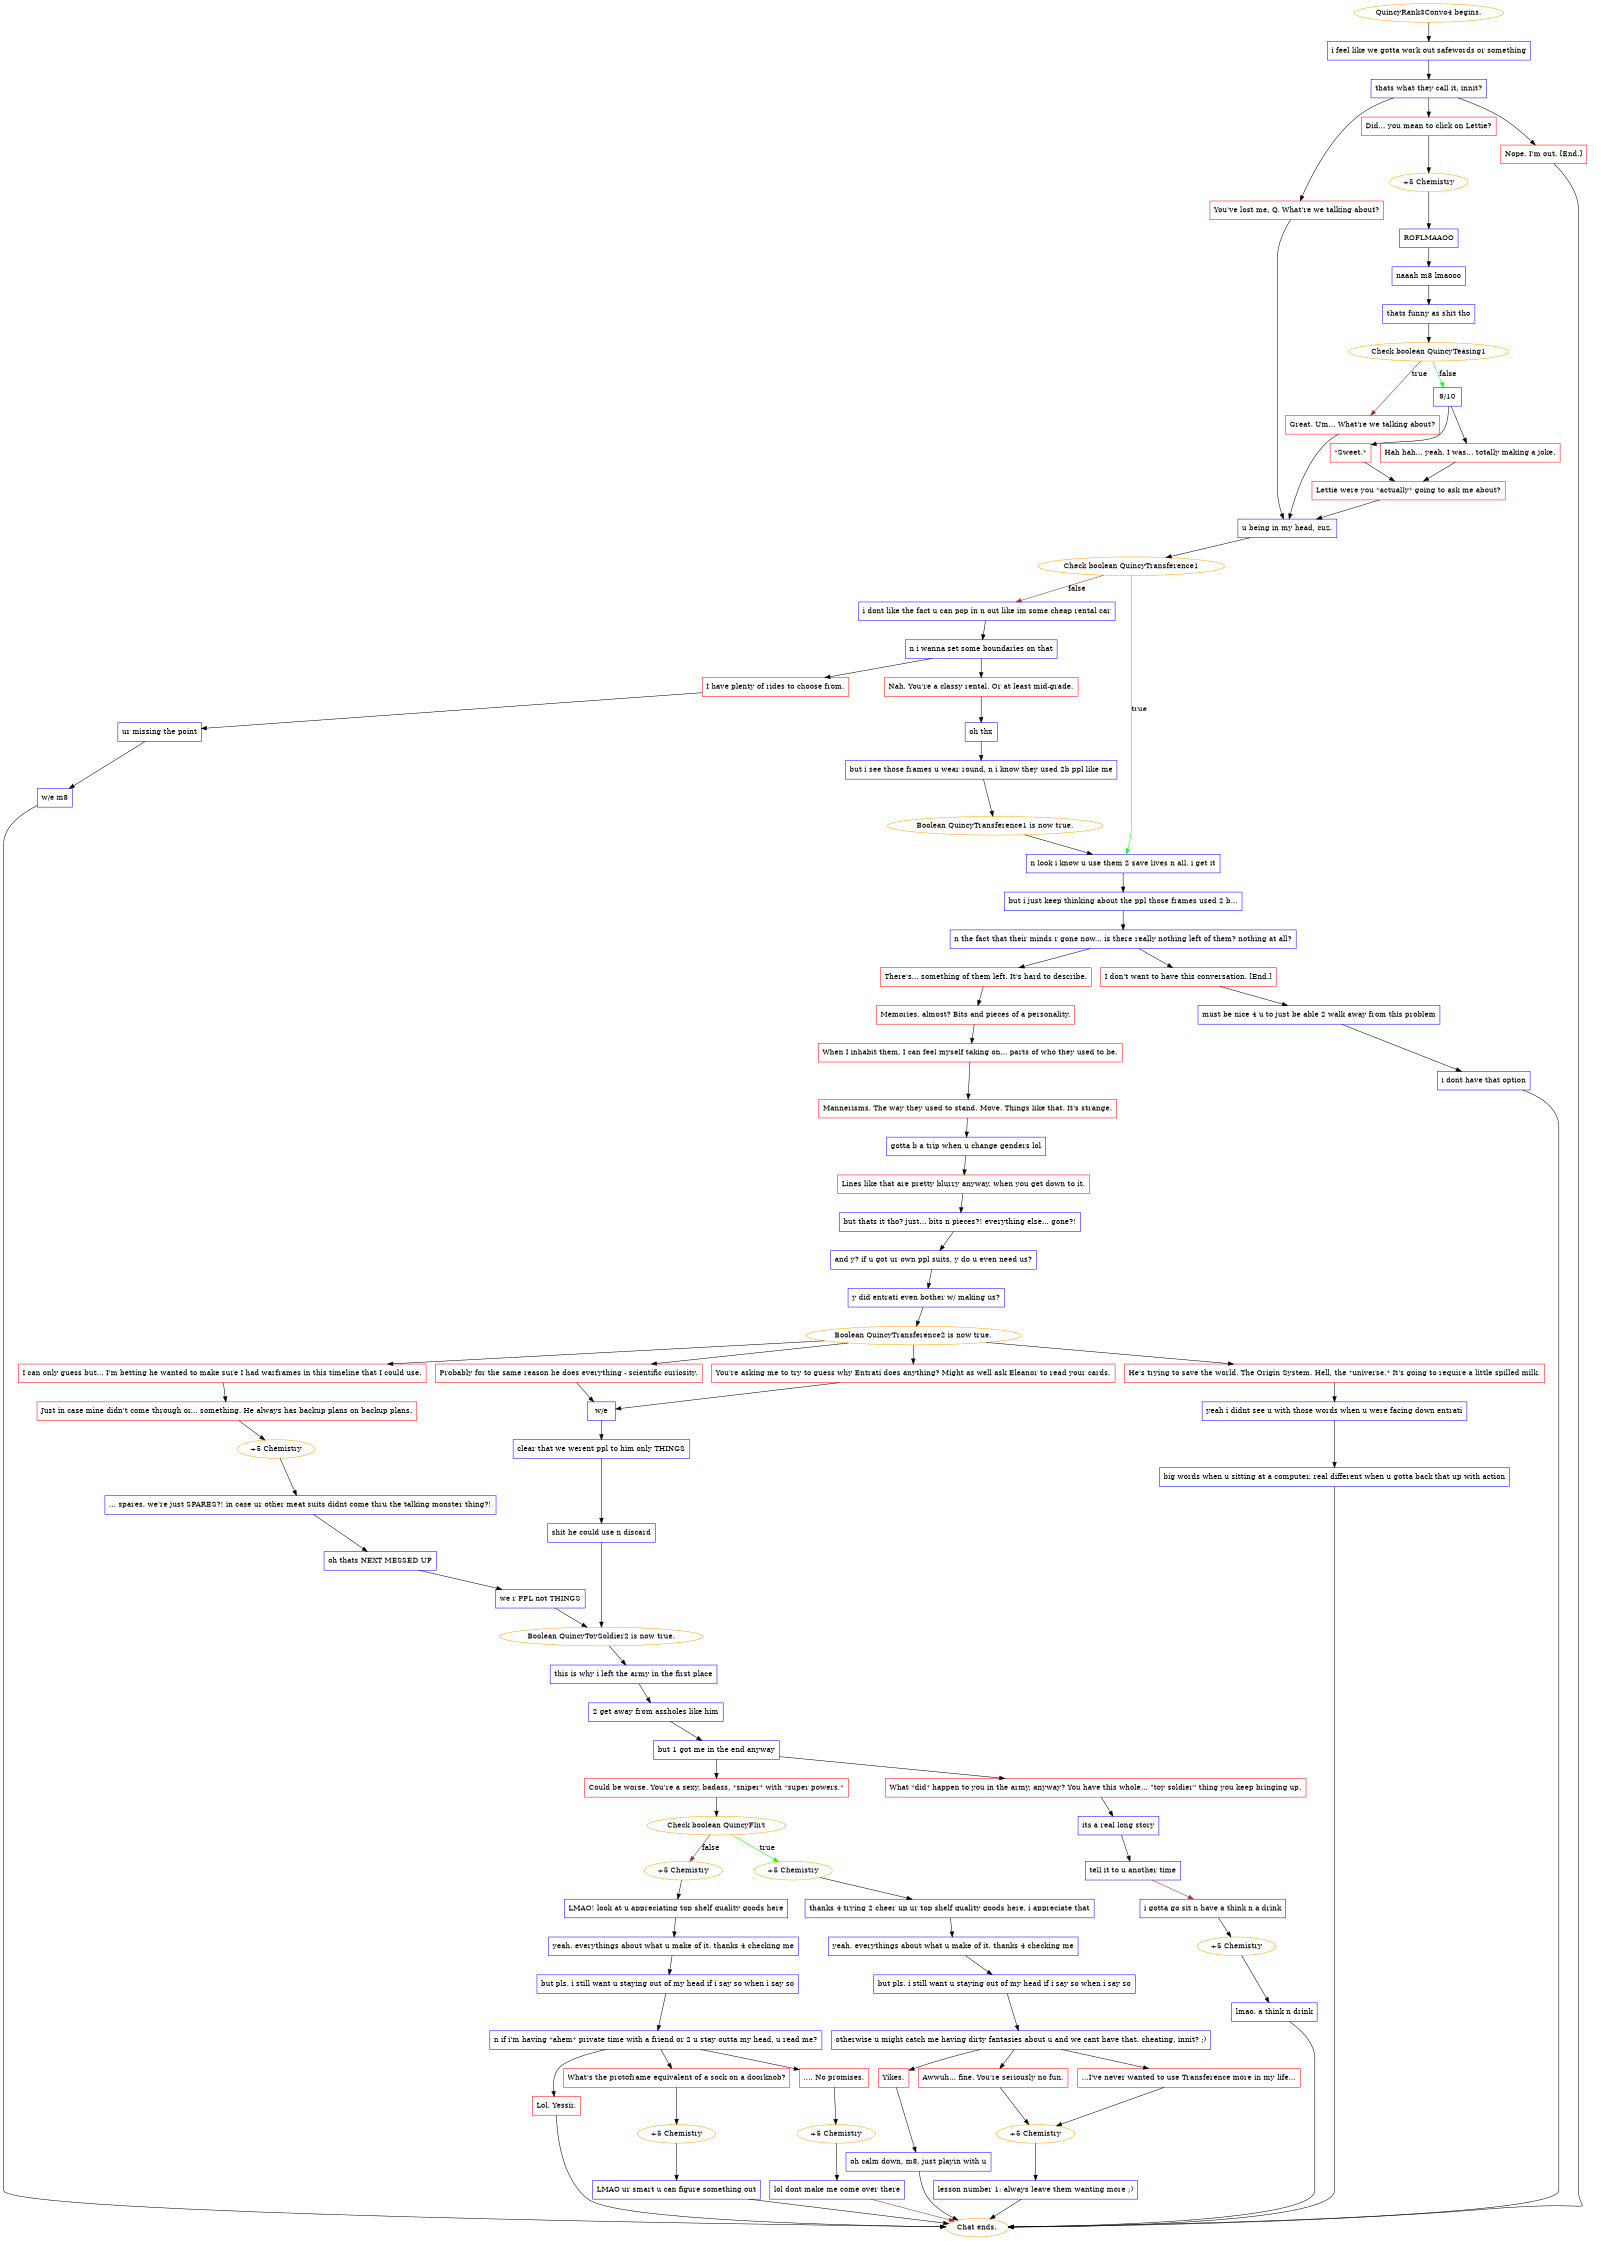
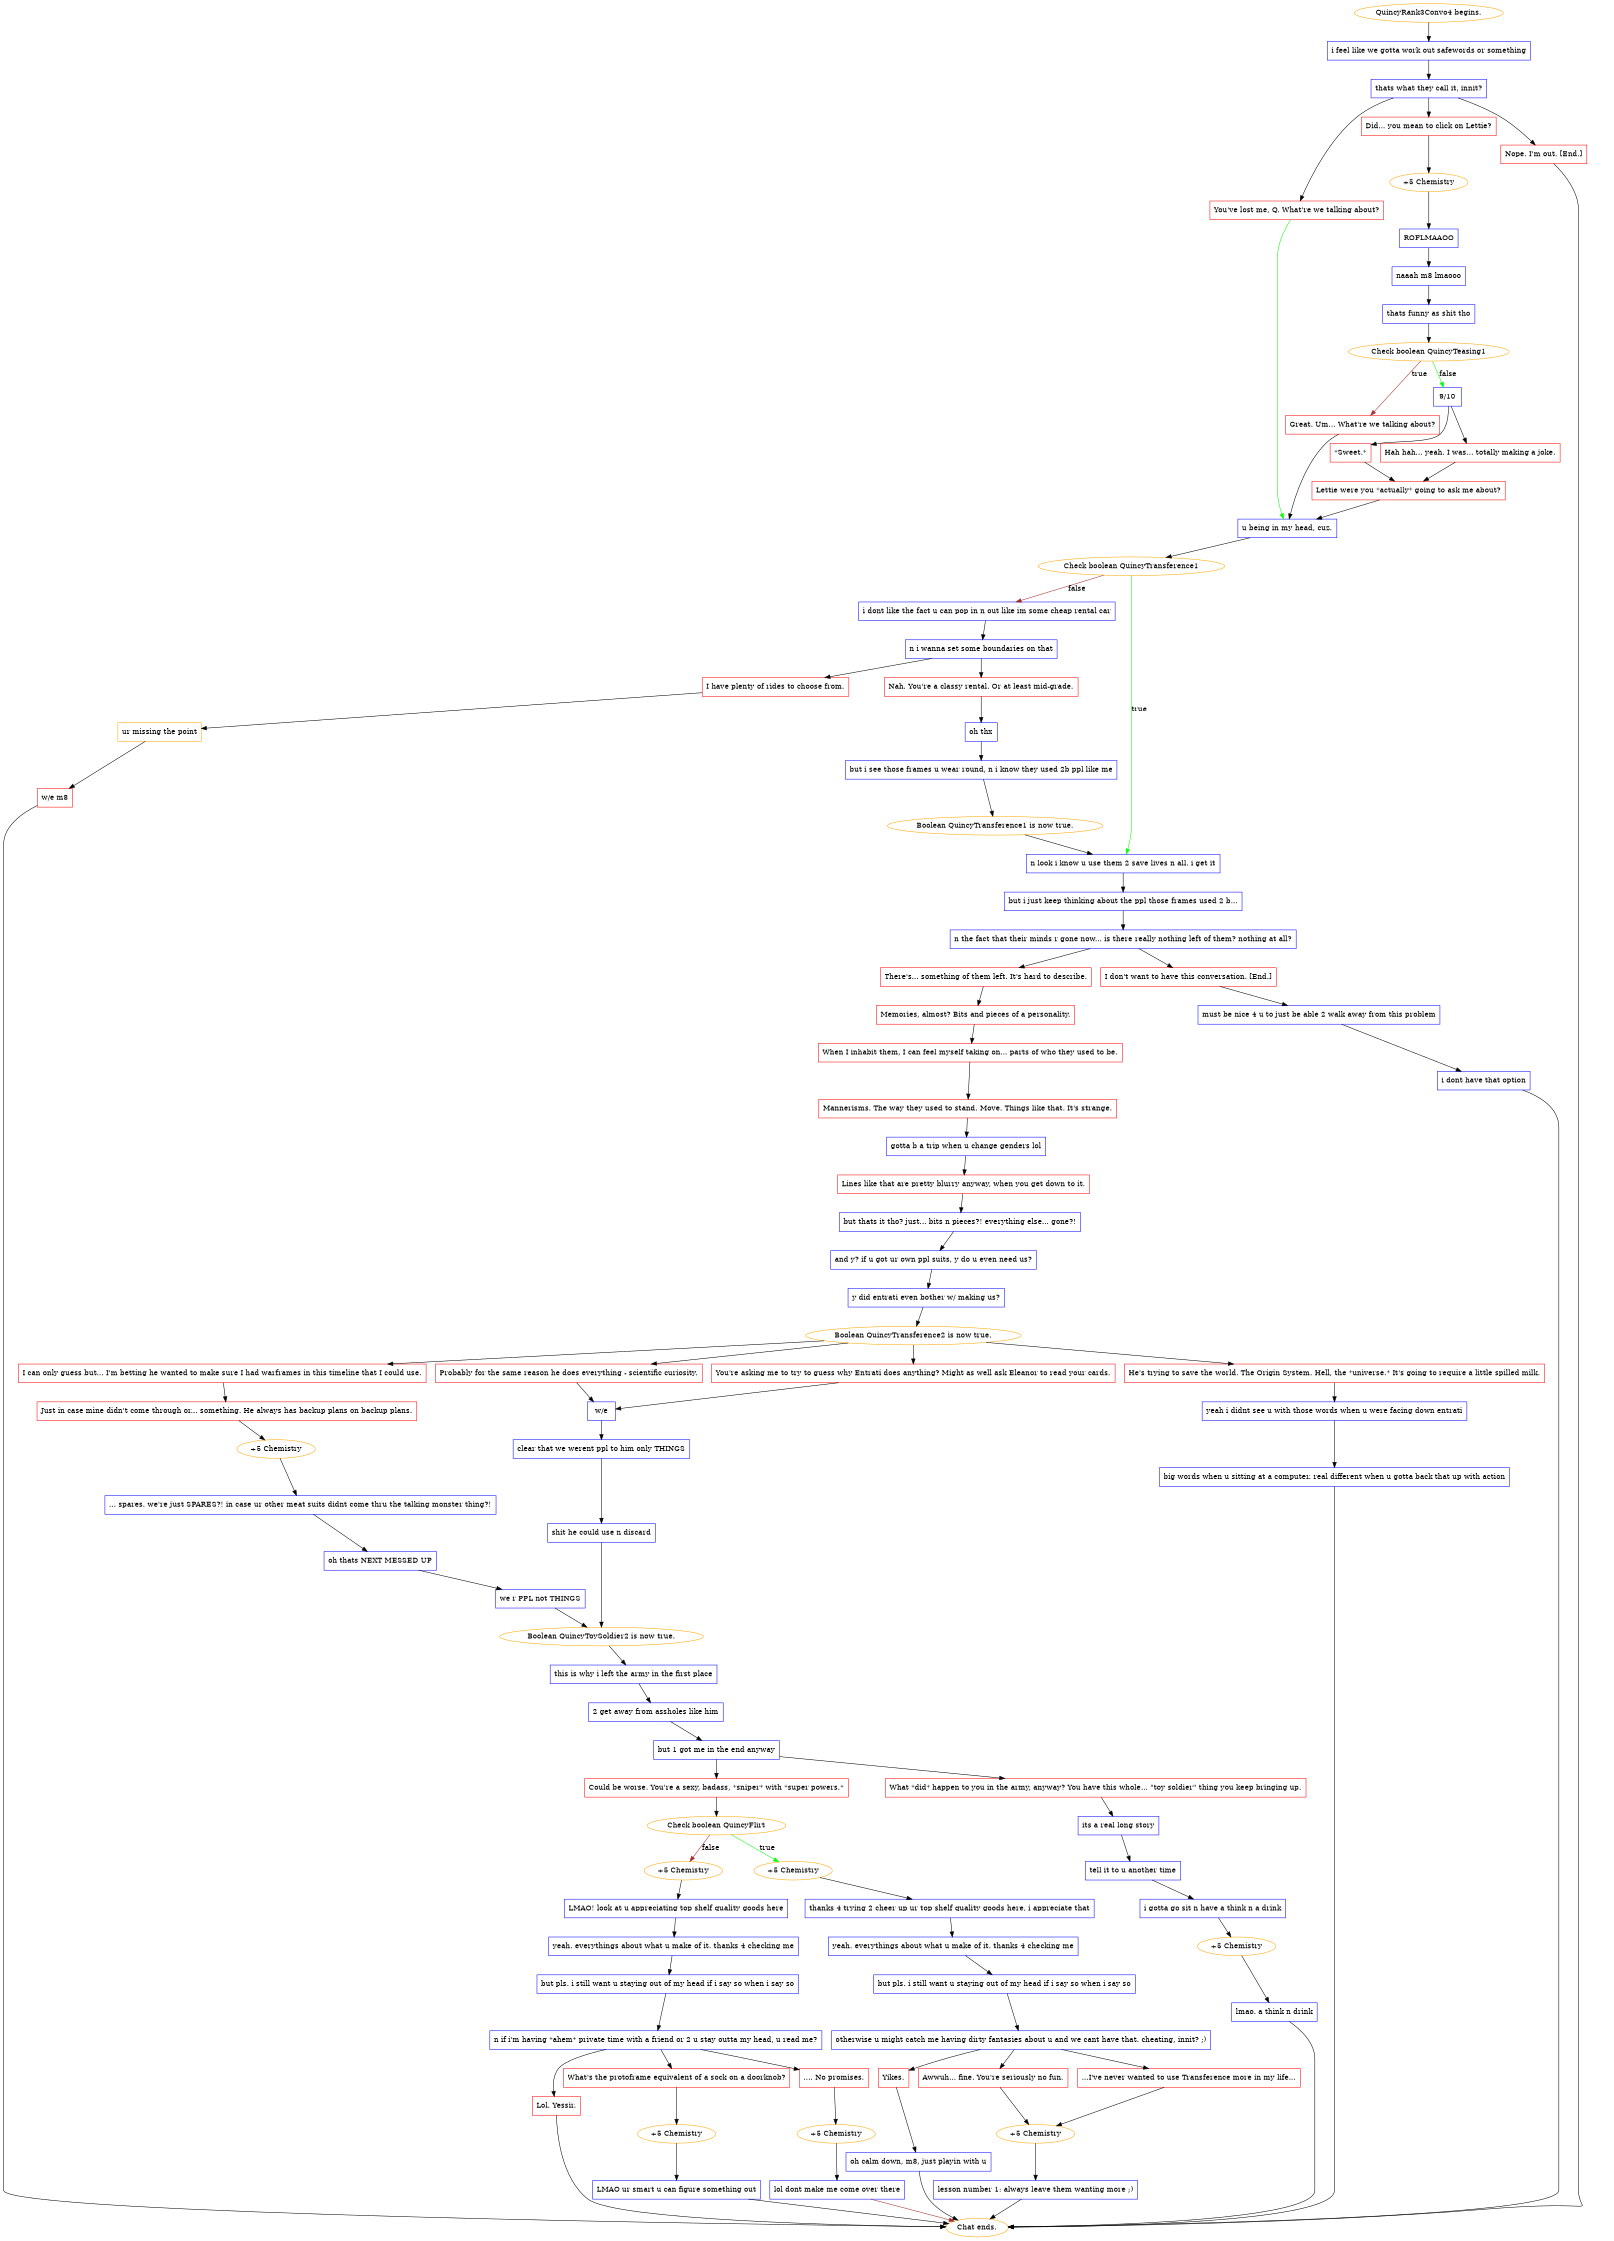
edge "You've lost me, Q. What're we talking about?" -> "u being in my head, cuz.": color black -> green
node "ur missing the point": color blue -> orange
node "w/e m8": color blue -> red
edge "tell it to u another time" -> "i gotta go sit n have a think n a drink": color brown -> black
